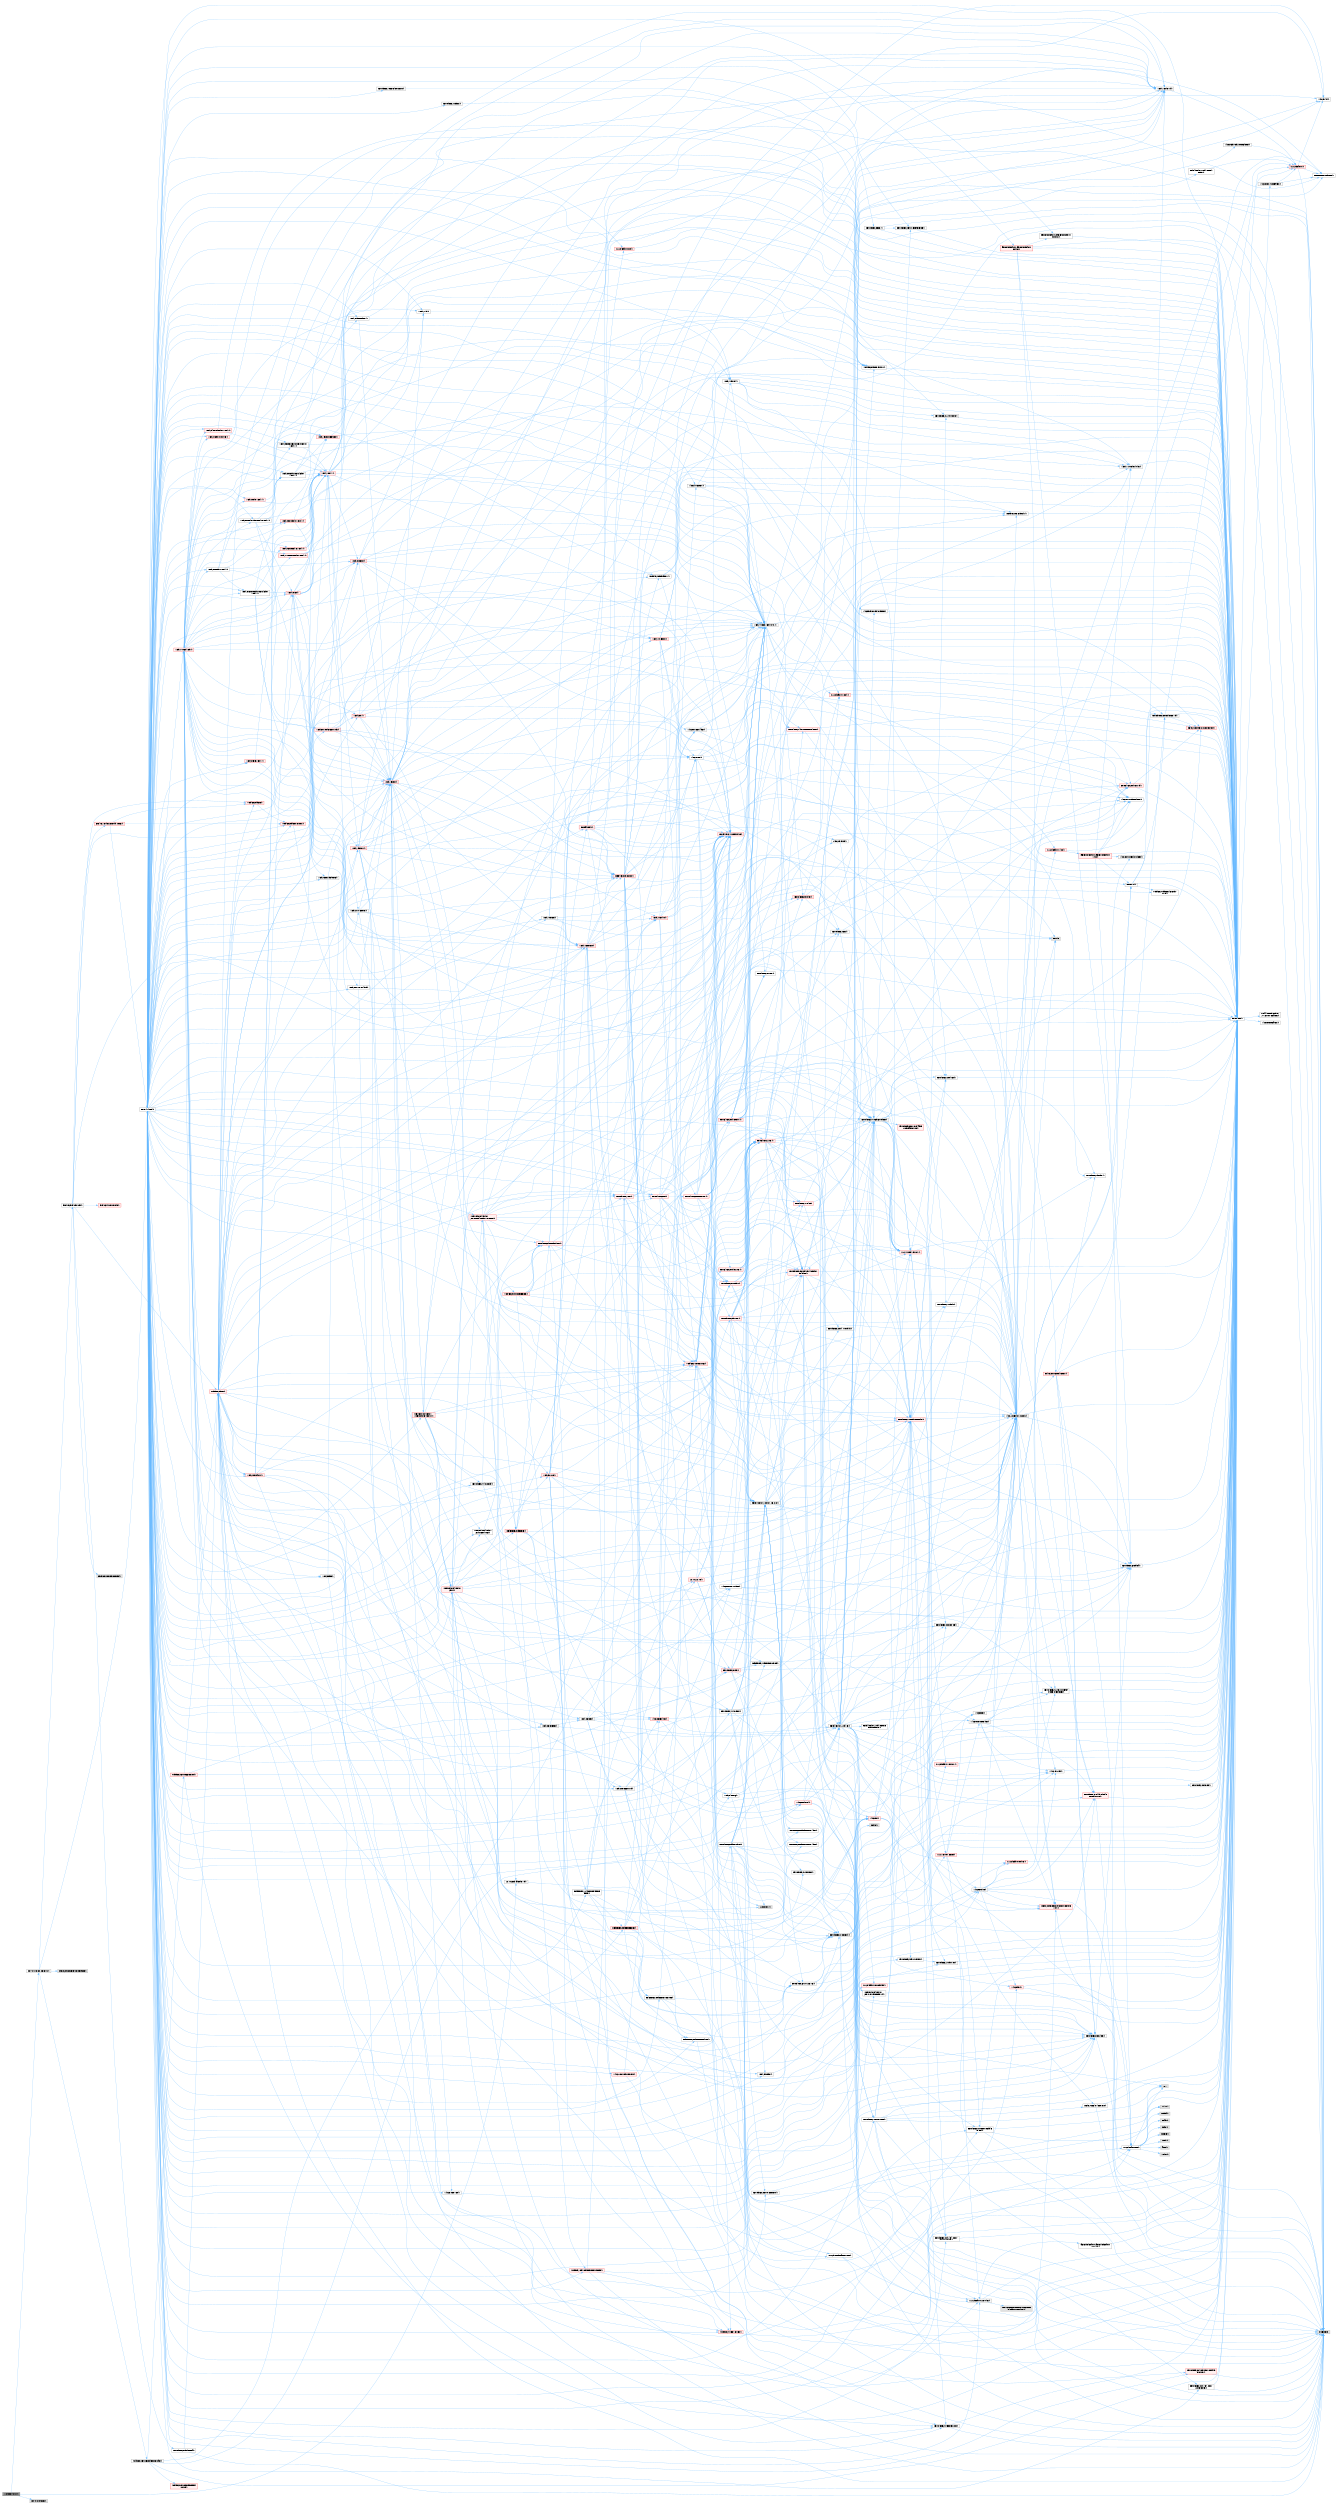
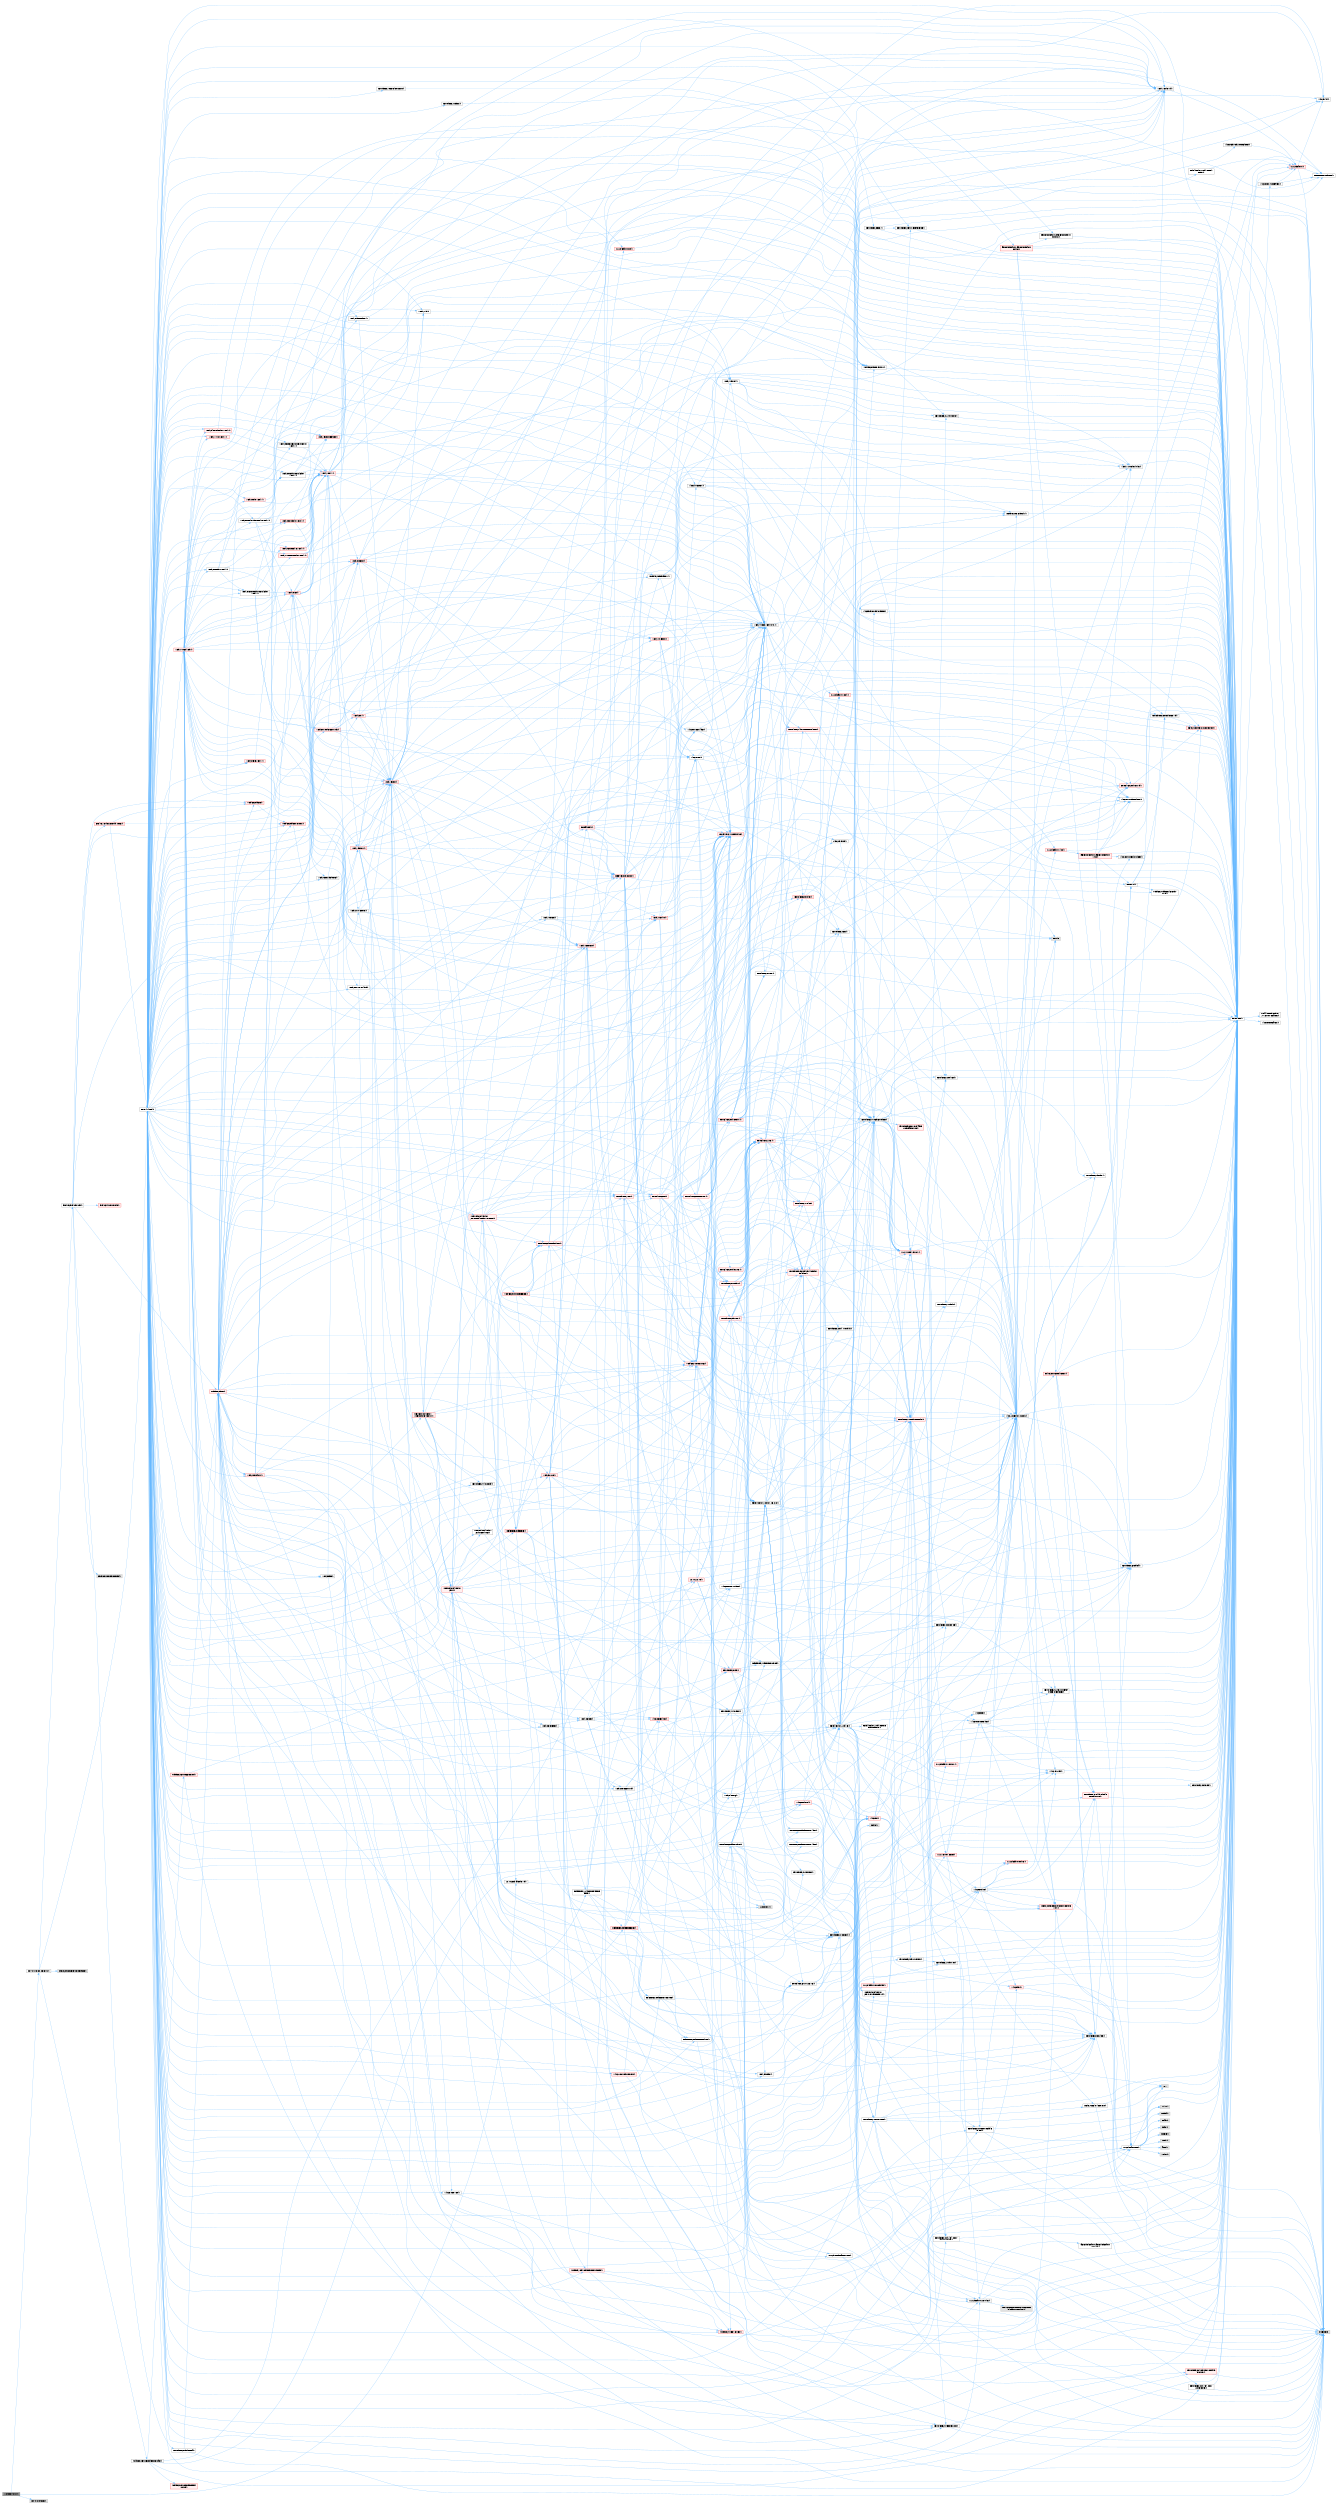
node "Math/PlatformString.h": label "Math/PlatformString.h" -> "Math/MirrorMatrix.h"
node "Templates/RemoveExtent.h": removed
edge "Misc/ByteSwap.h" -> "HAL/PlatformCrt.h": added
